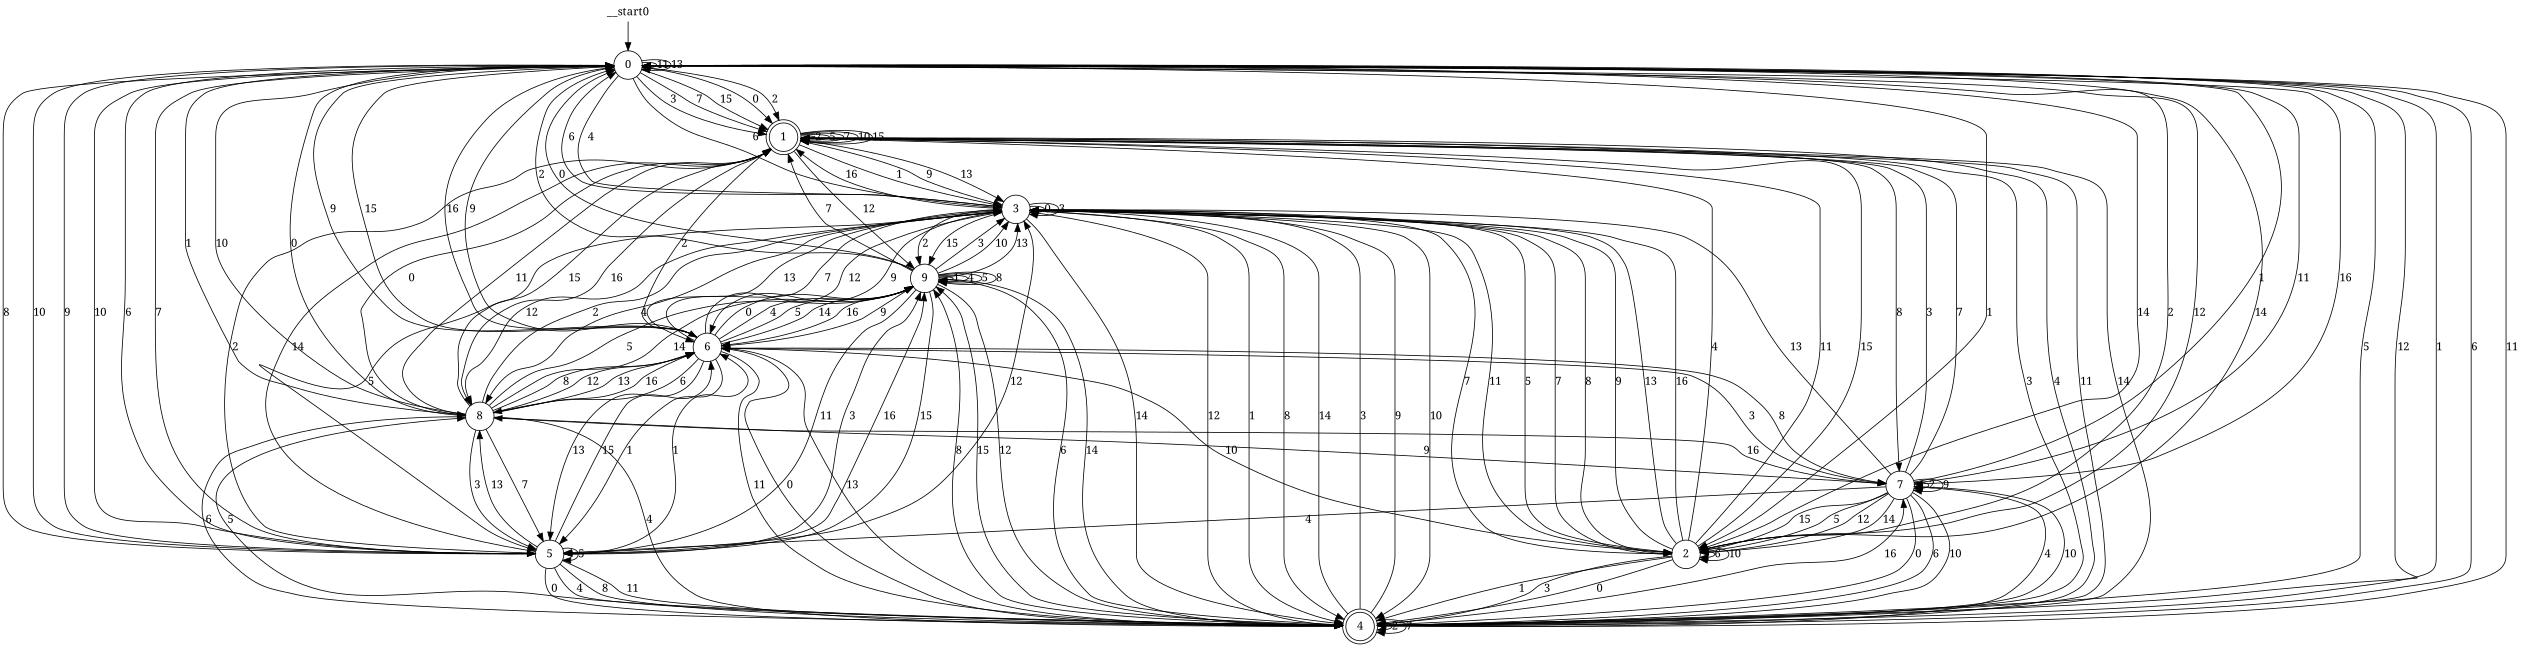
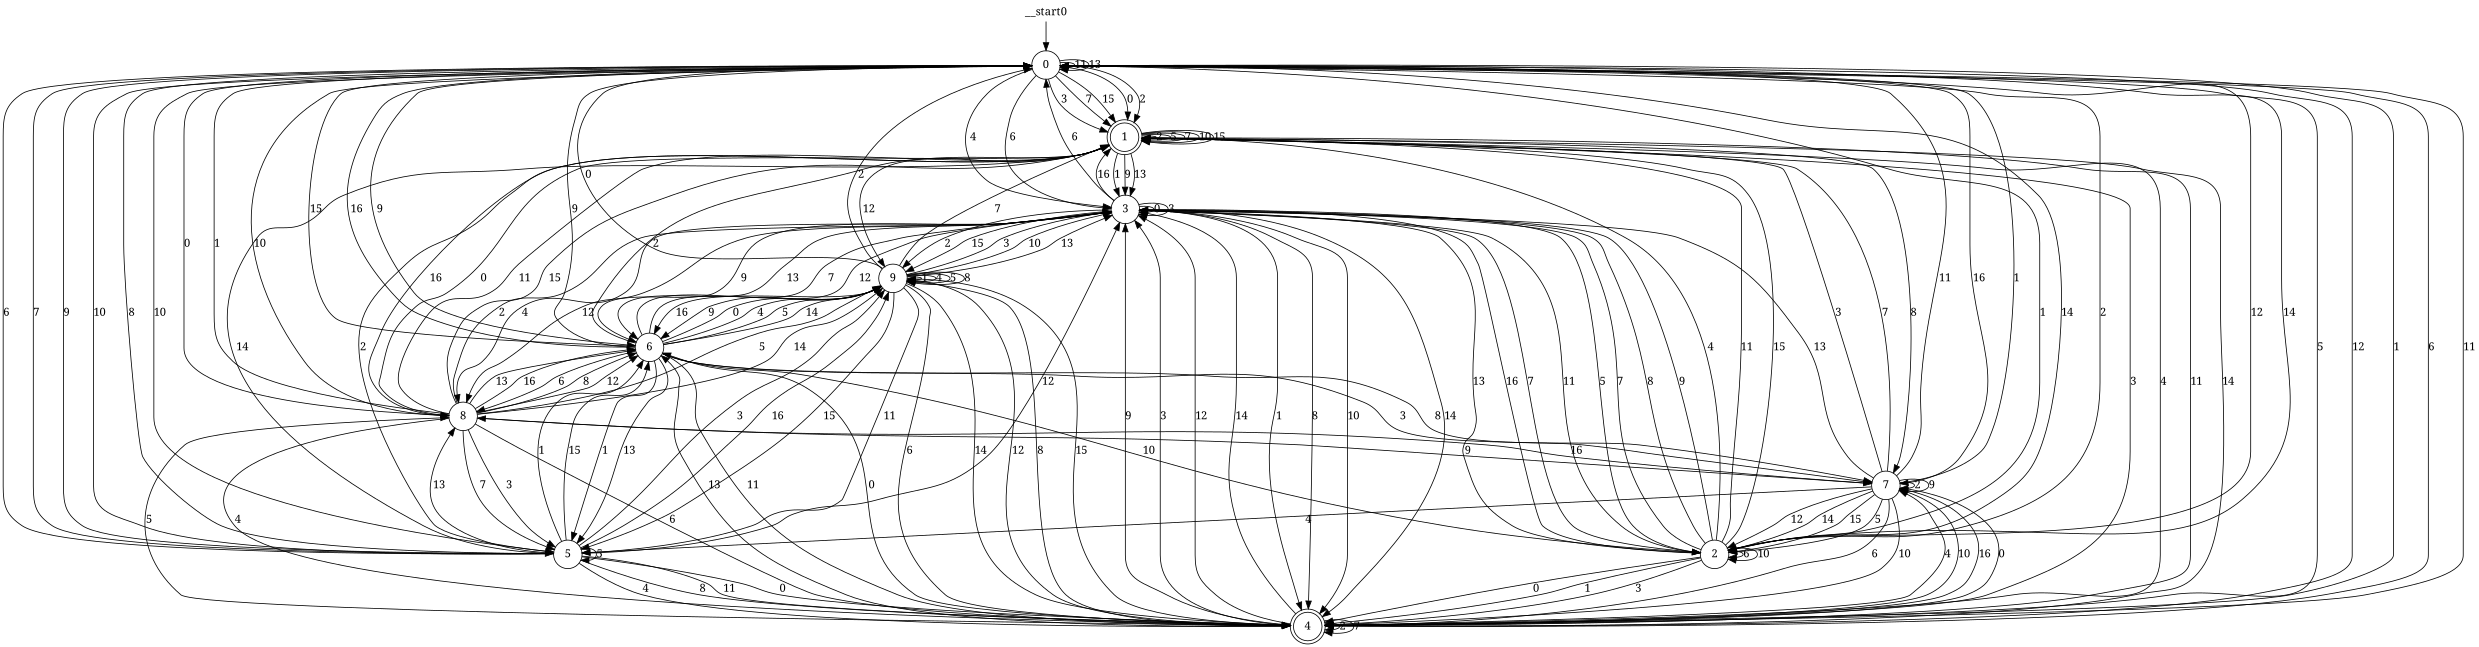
edge "3" -> "5": removed, label "5"
